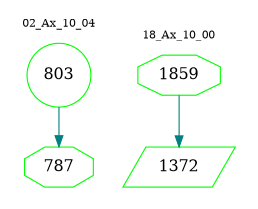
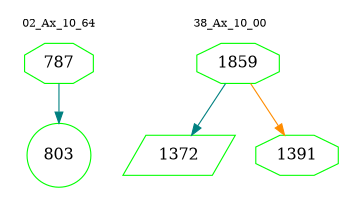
cluster "02_Ax_10_04": label "02_Ax_10_04" -> "02_Ax_10_64"
cluster "18_Ax_10_00": label "18_Ax_10_00" -> "38_Ax_10_00"
edge "803" -> "787": reversed
node "1391": added
